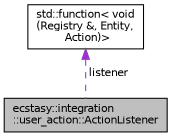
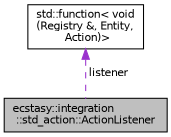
node "ecstasy::integration ::user_action::ActionListener": label "ecstasy::integration ::user_action::ActionListener" -> "ecstasy::integration ::std_action::ActionListener"
